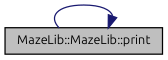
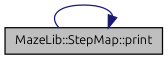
node "MazeLib::MazeLib::print": label "MazeLib::MazeLib::print" -> "MazeLib::StepMap::print"
